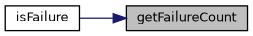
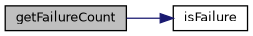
edge "isFailure" -> "getFailureCount": reversed
